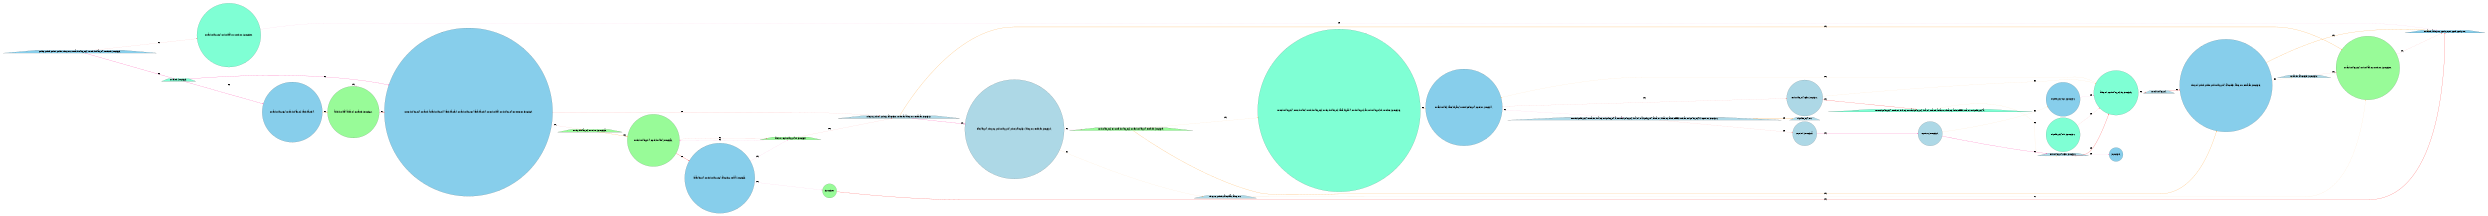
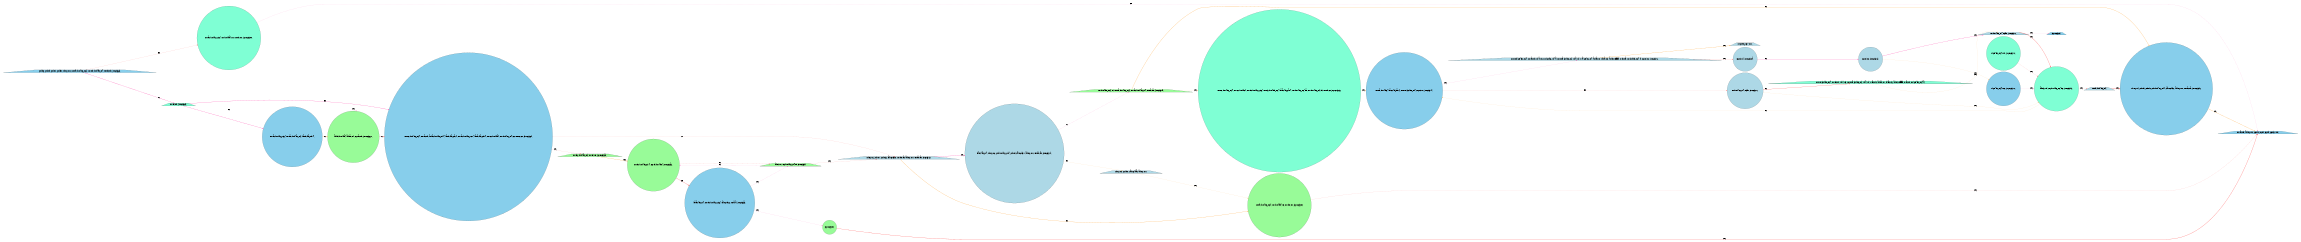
node "'mov eax, ebx', 'call 0x80505ed', 'jmp 0x8055730',": removed
node "'jmp 0x80557cf',": shape circle -> trapezium
